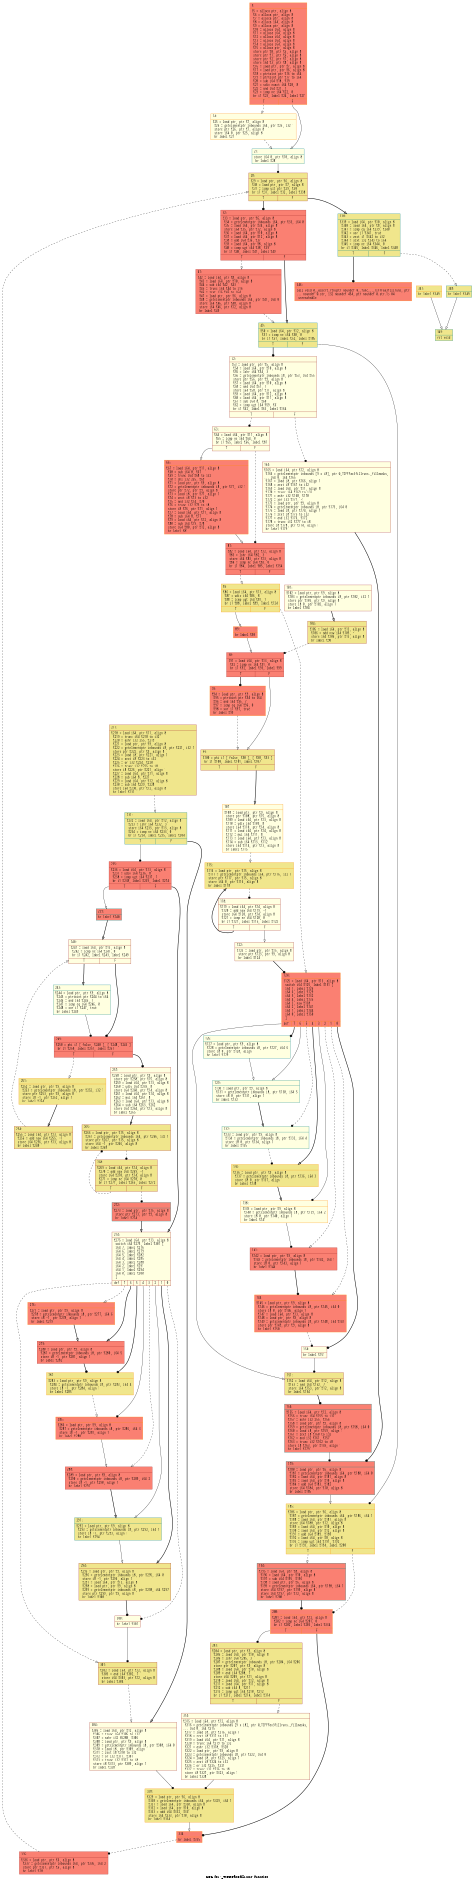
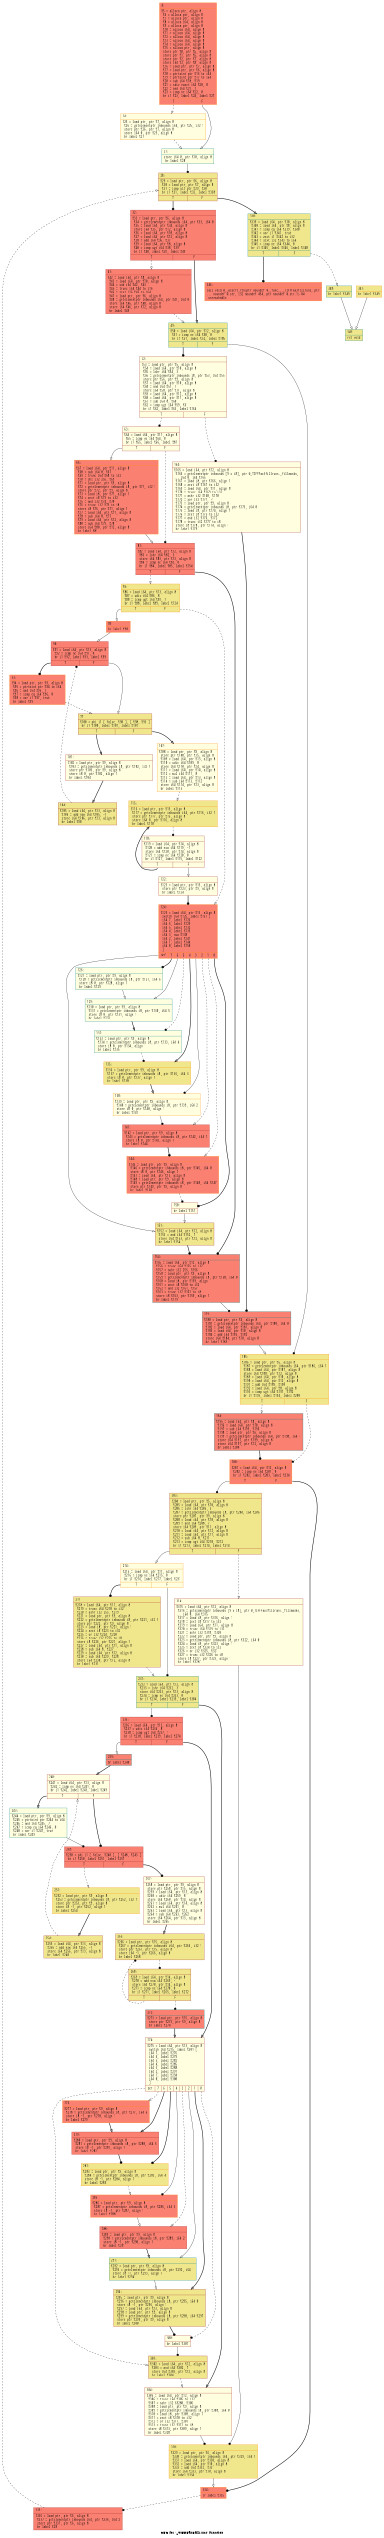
edge "99:" -> "101:": added
edge "81:" -> "154:": added
edge "150:" -> "151:": arrowhead dot -> onormal
node "214:": added
